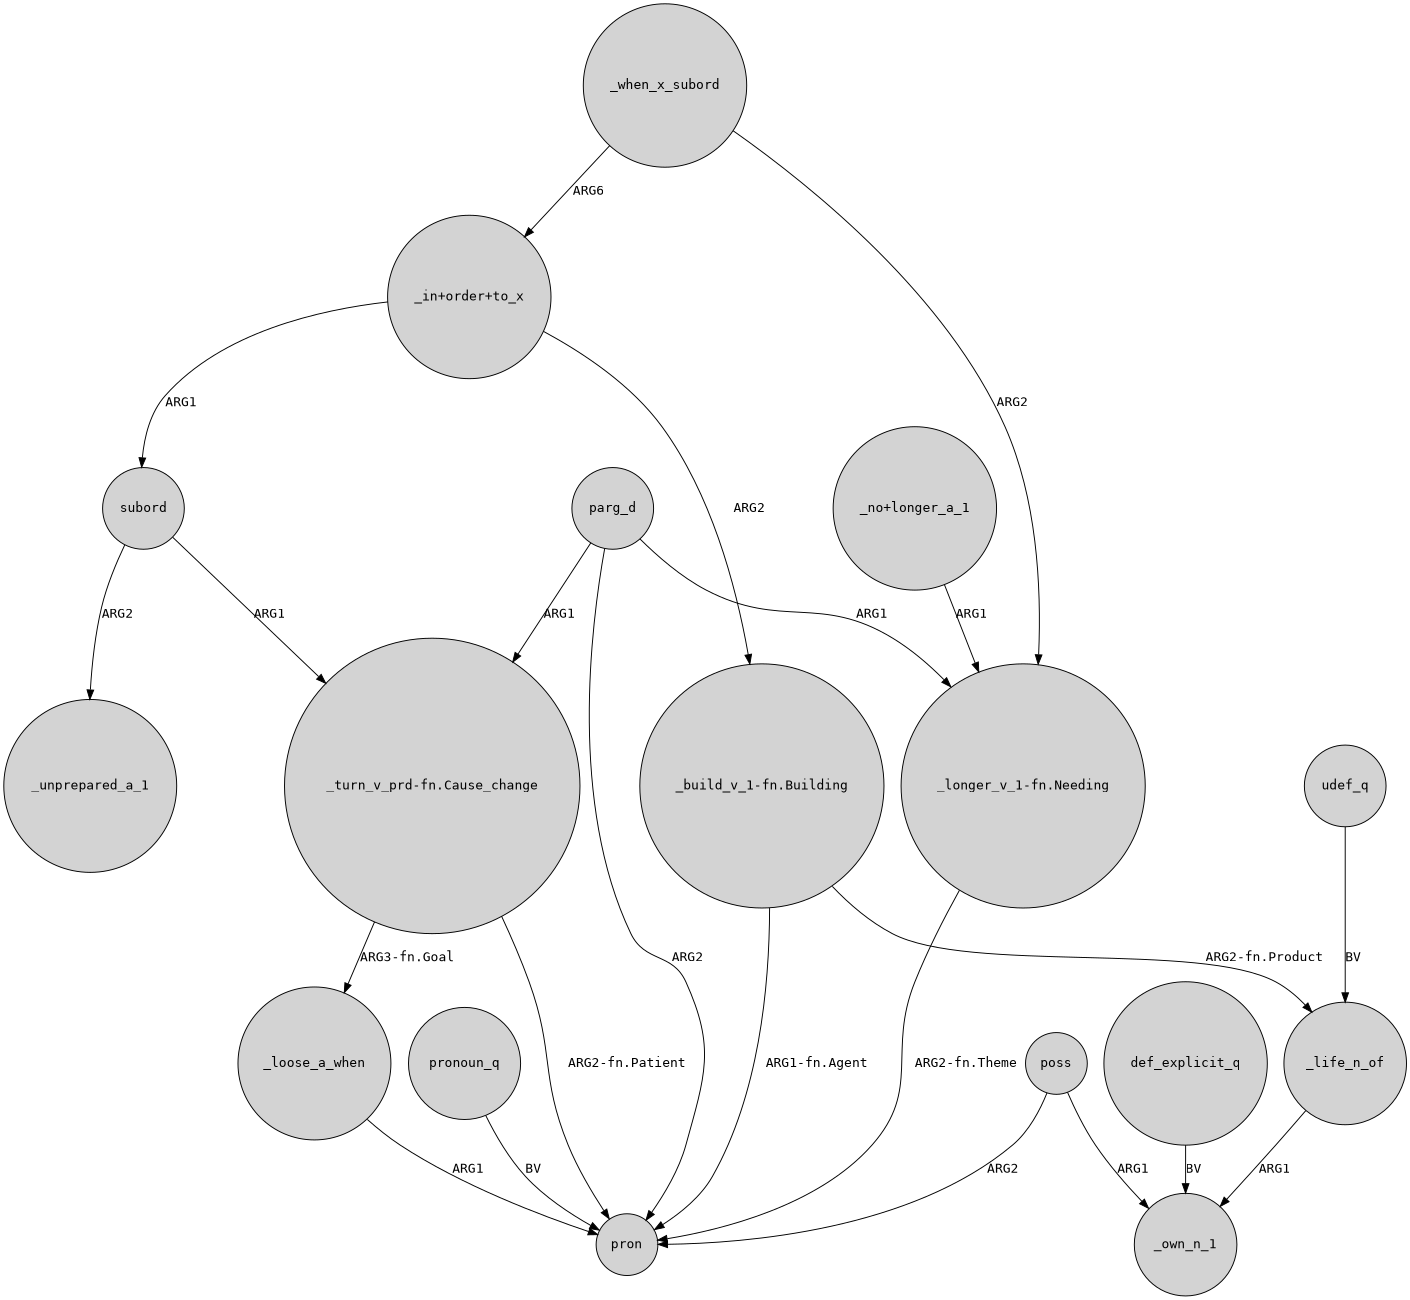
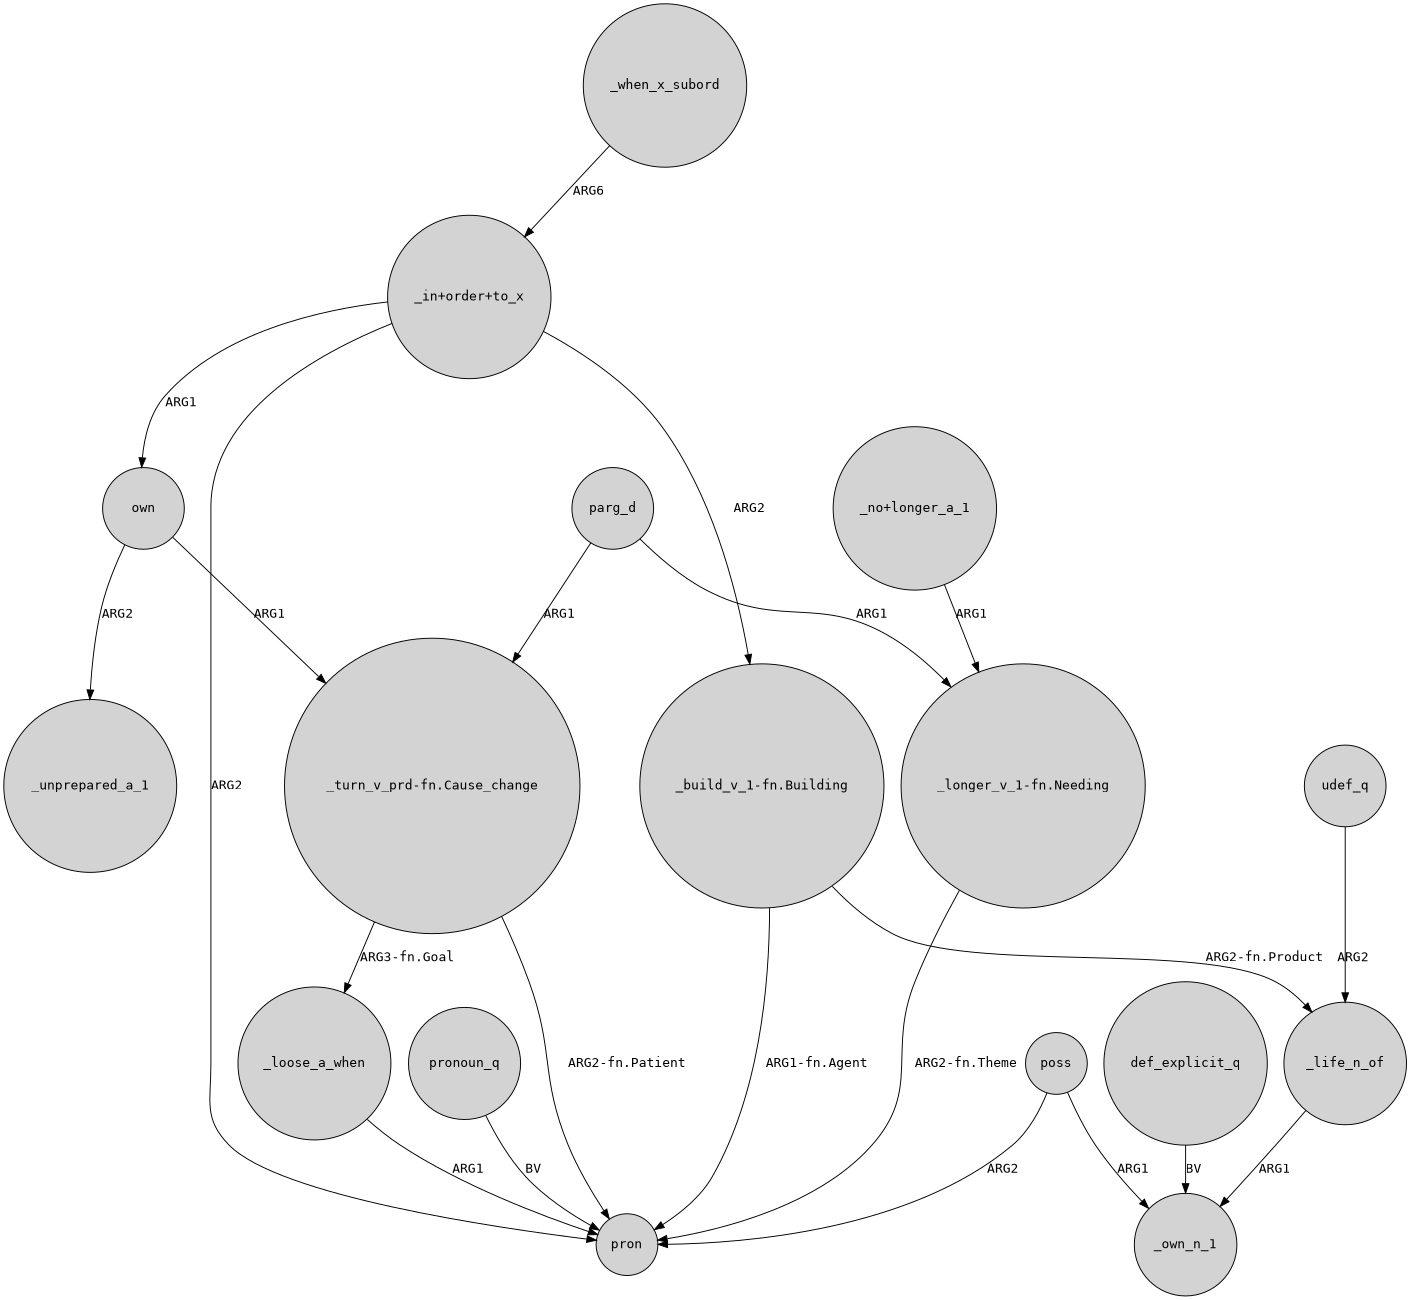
edge "_when_x_subord" -> "_longer_v_1-fn.Needing": removed, label "ARG2"
node "subord": label "subord" -> "own"
edge "parg_d" -> "pron": now "_in+order+to_x" -> "pron"
edge "udef_q" -> "_life_n_of": label "BV" -> "ARG2"
